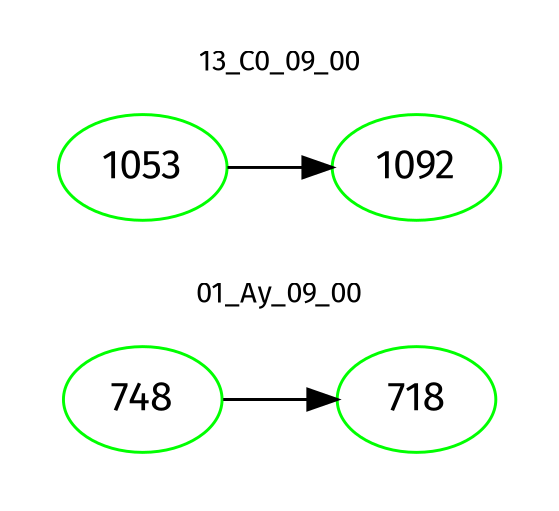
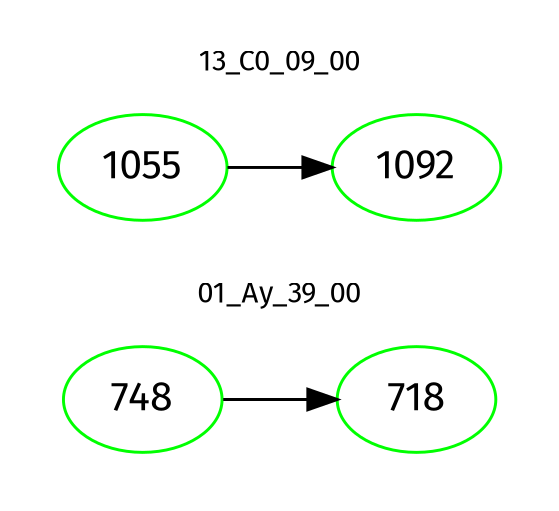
node "1053": label "1053" -> "1055"
cluster "01_Ay_09_00": label "01_Ay_09_00" -> "01_Ay_39_00"
